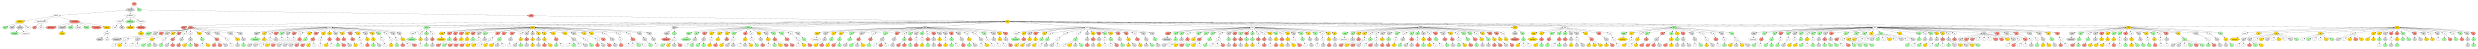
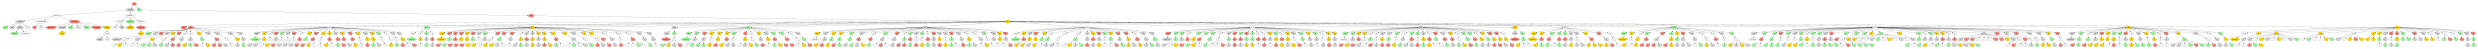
node "titleStmt": fillcolor gold -> lightgrey
